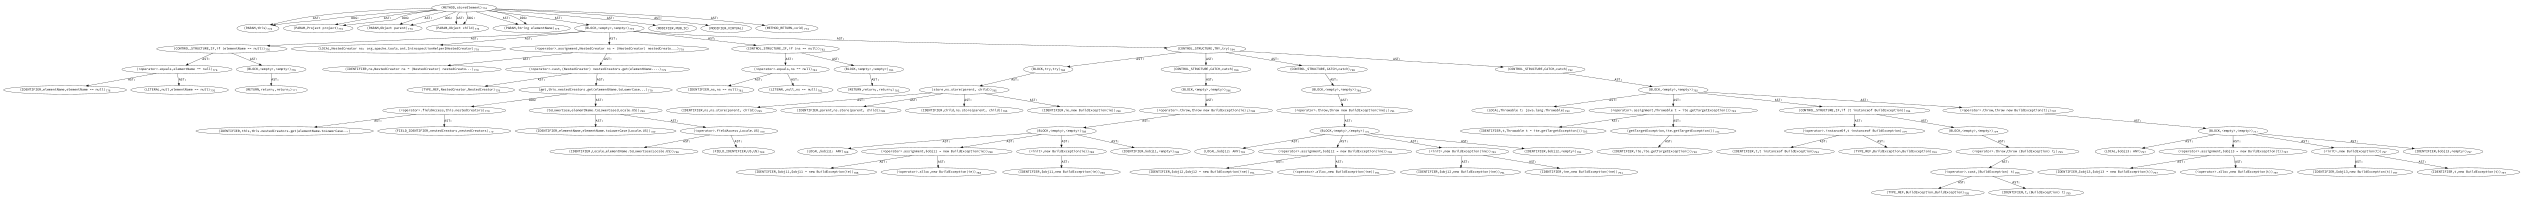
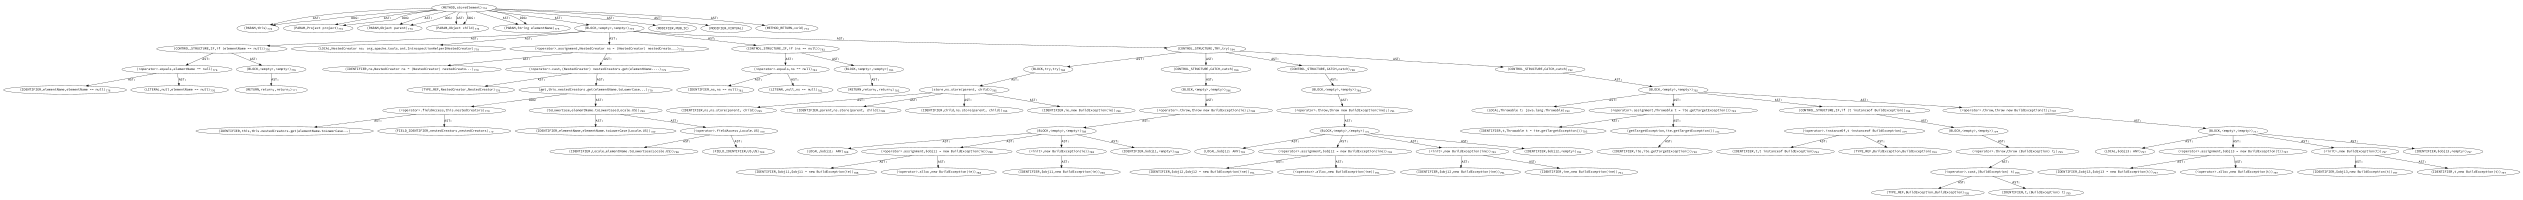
edge "(CONTROL_STRUCTURE,IF,if (t instanceof BuildException))" -> "(<operator>.instanceOf,t instanceof BuildException)": removed, label "AST:"
